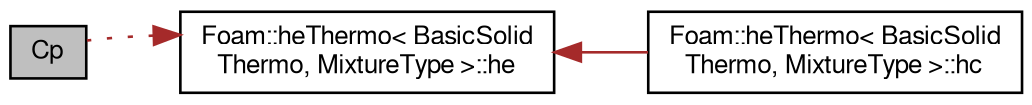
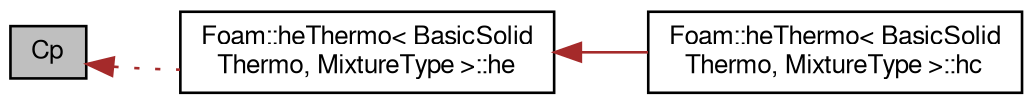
edge "Cp" -> "Foam::heThermo< BasicSolid Thermo, MixtureType >::he": reversed
